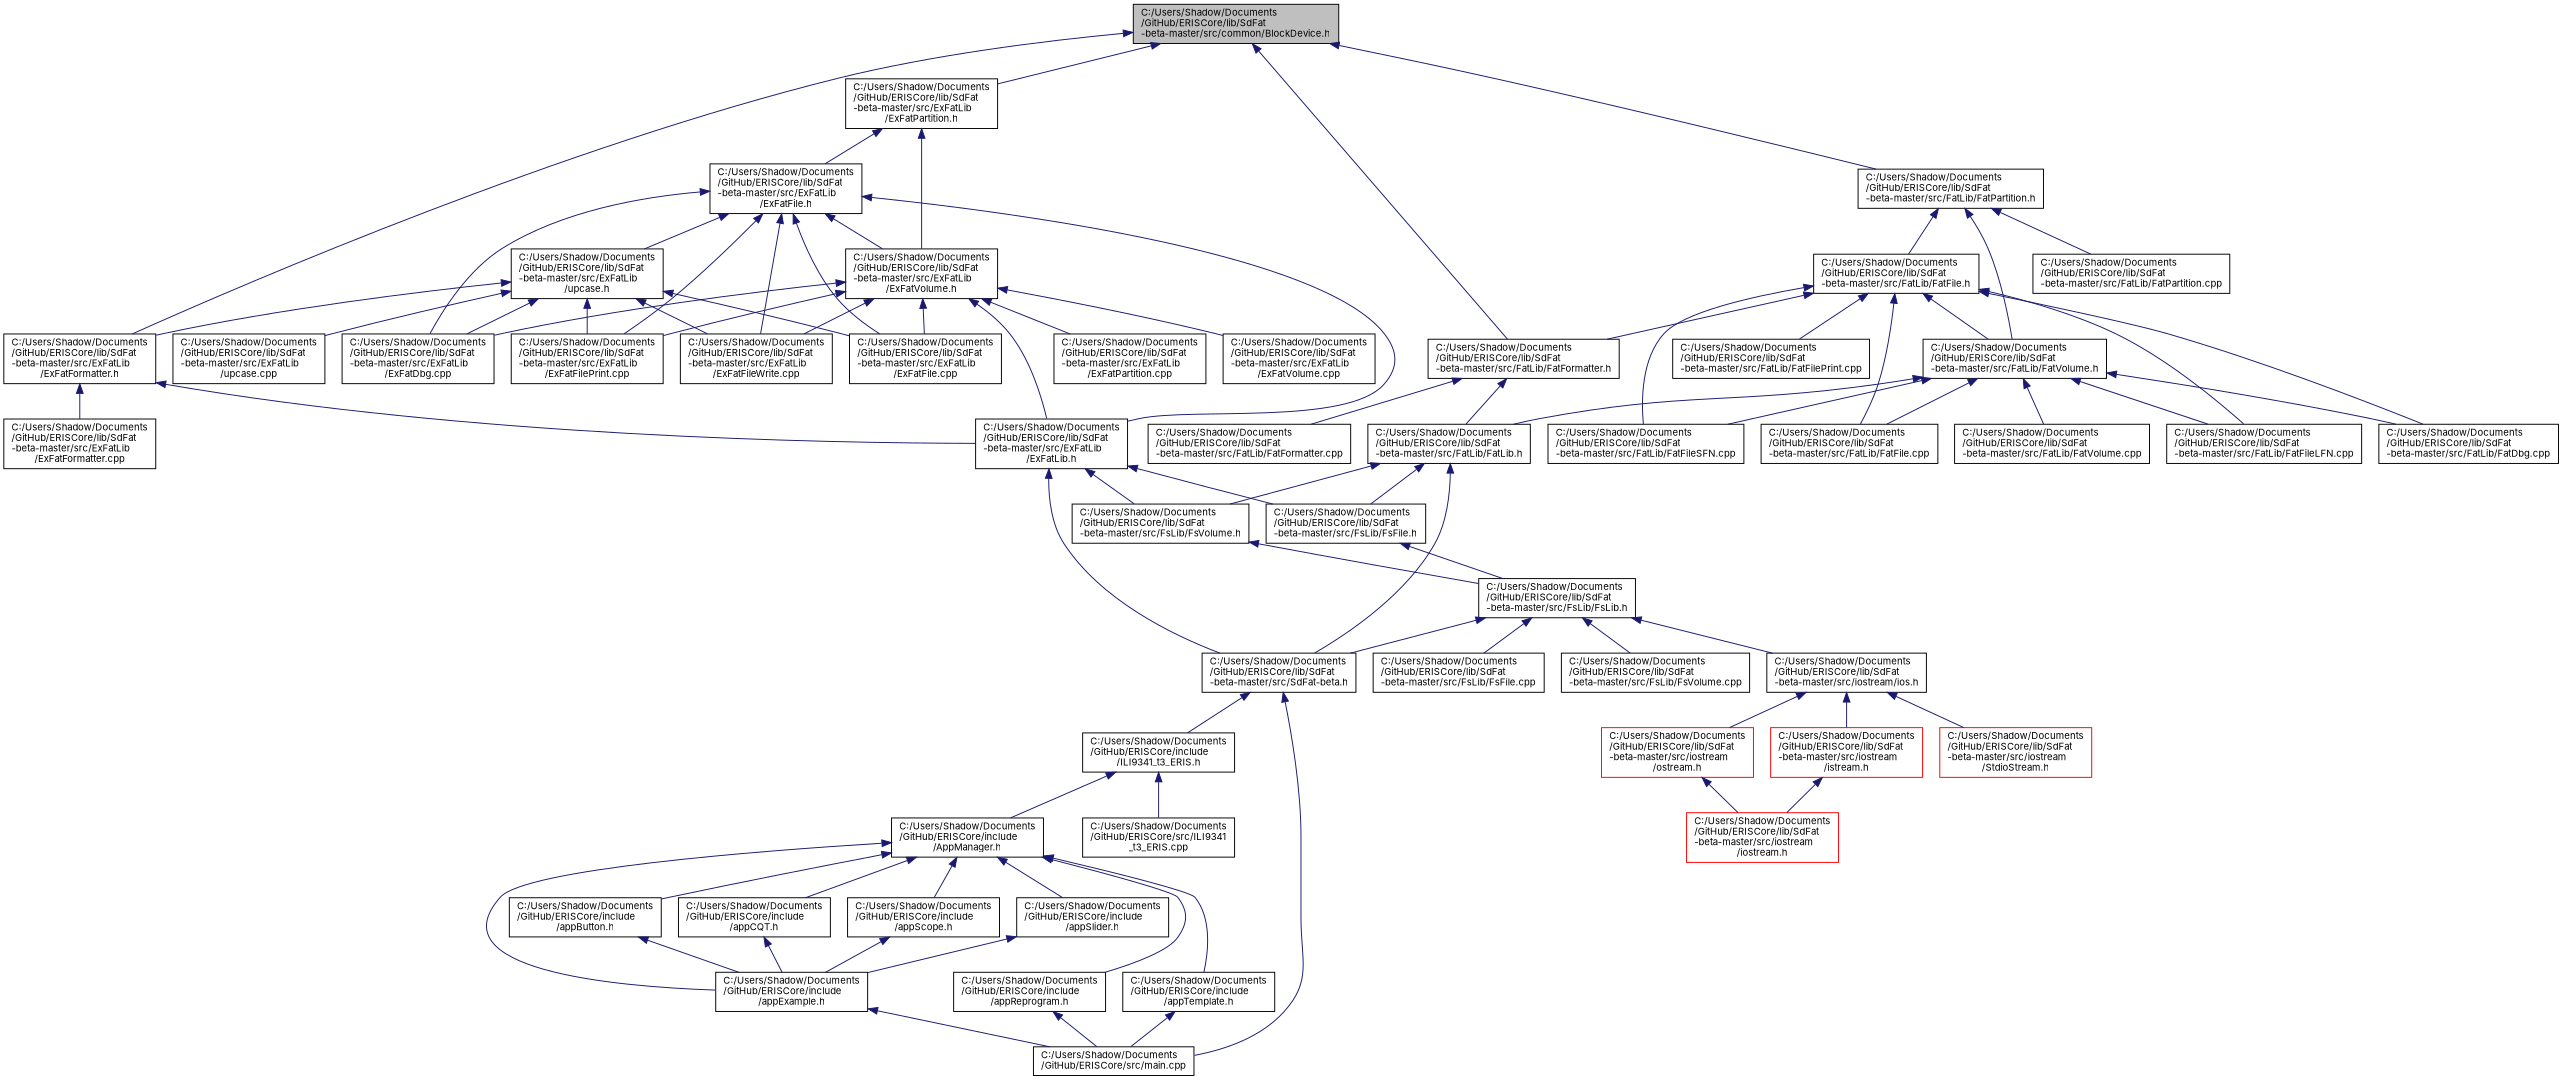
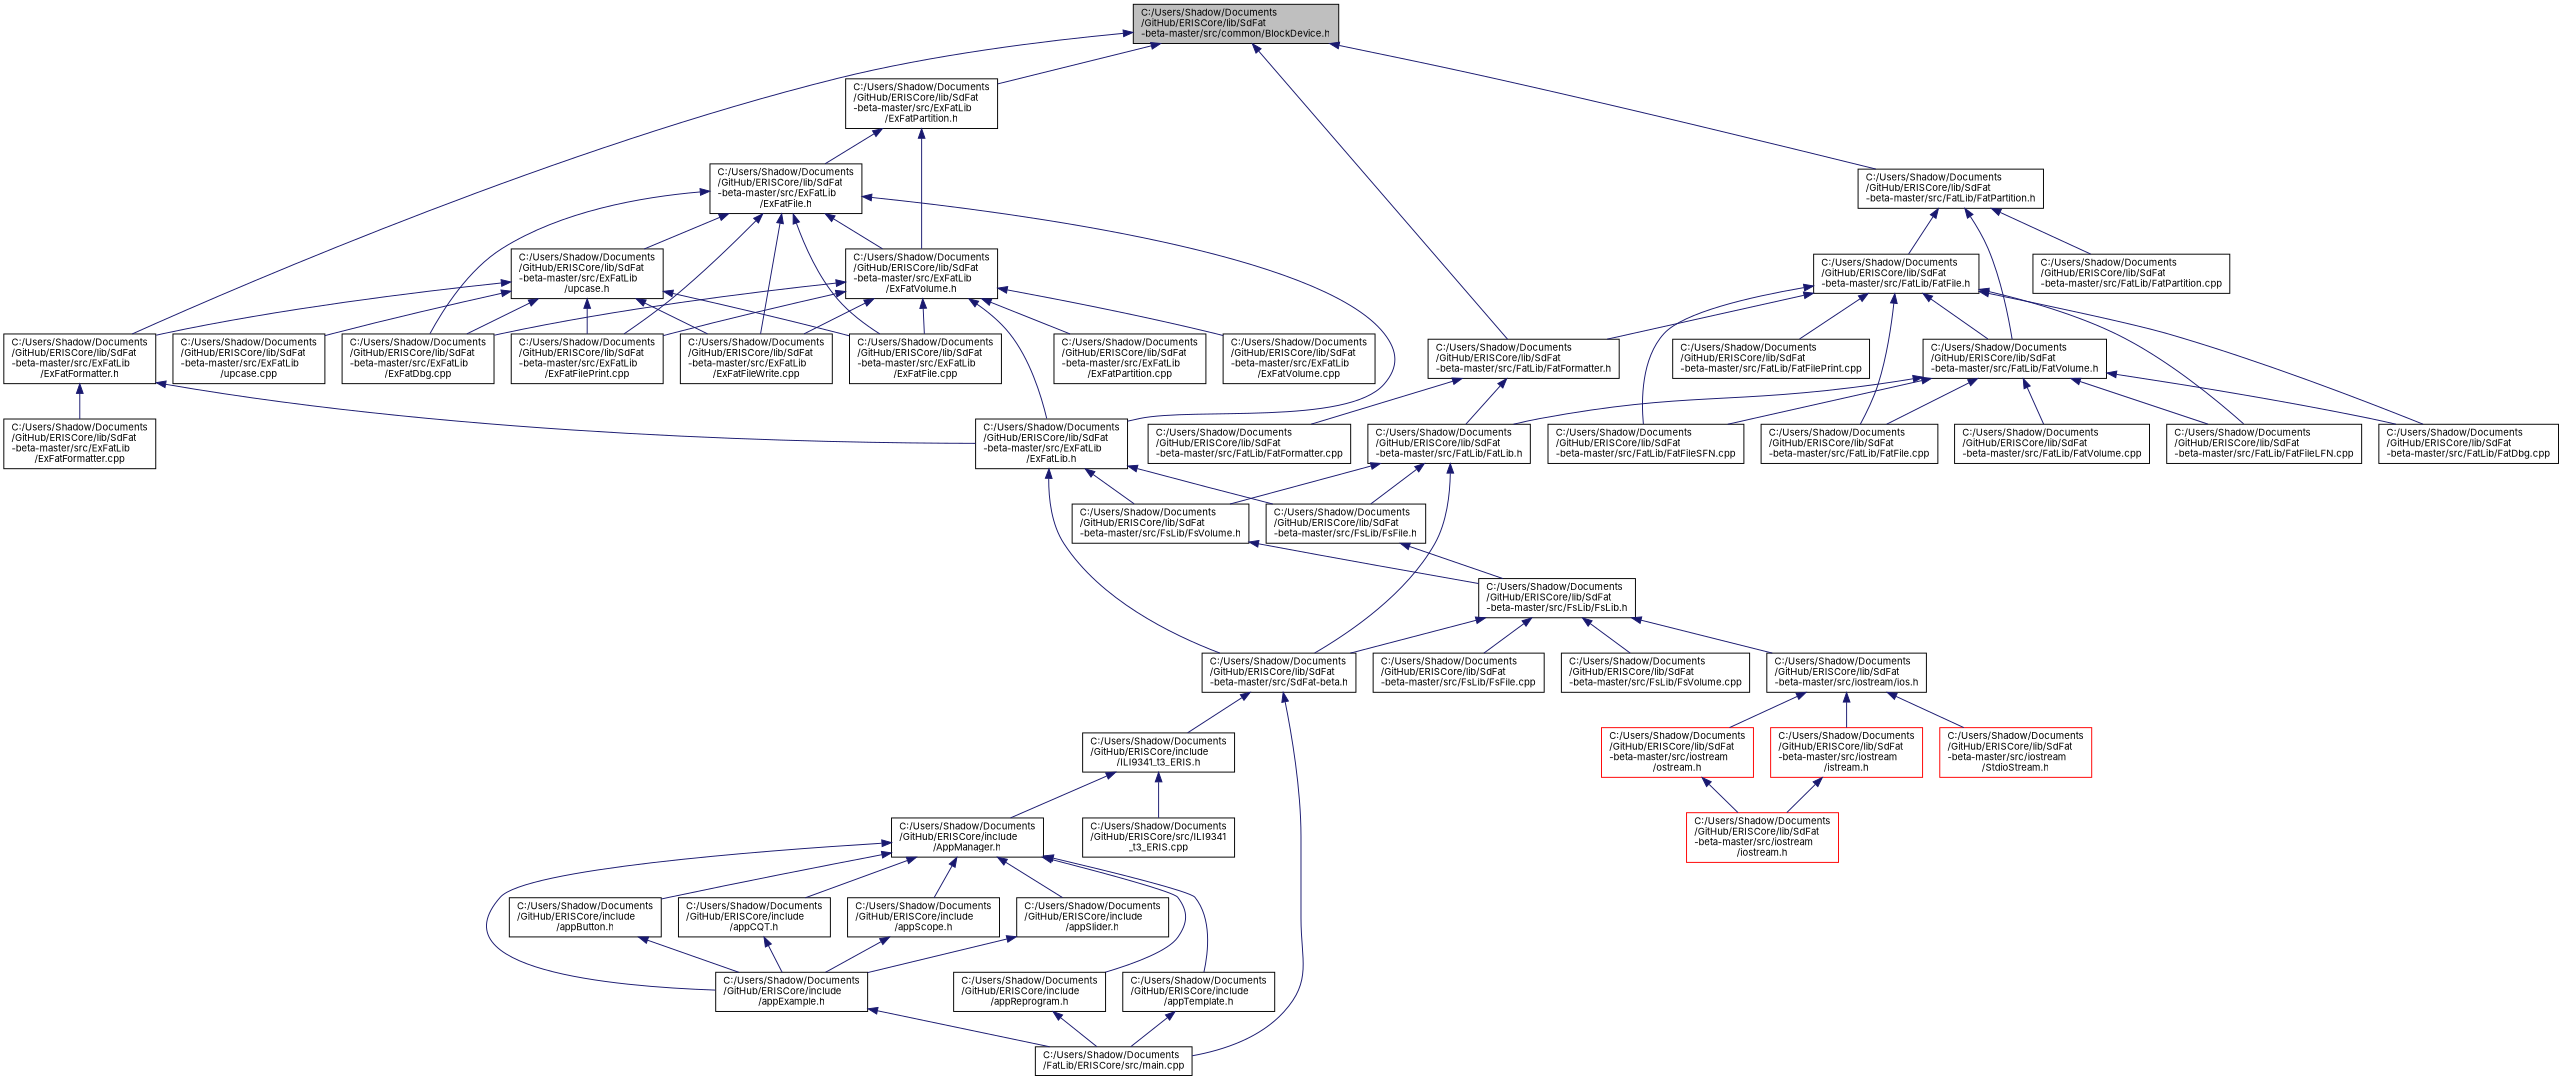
node "C:/Users/Shadow/Documents /GitHub/ERISCore/src/main.cpp": label "C:/Users/Shadow/Documents /GitHub/ERISCore/src/main.cpp" -> "C:/Users/Shadow/Documents /FatLib/ERISCore/src/main.cpp"
